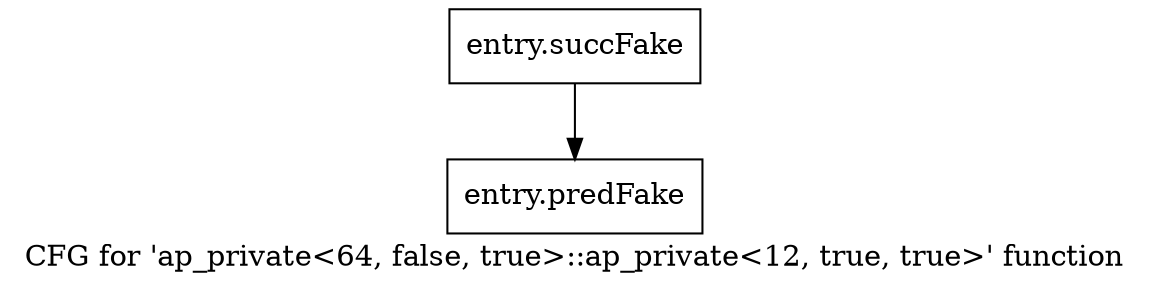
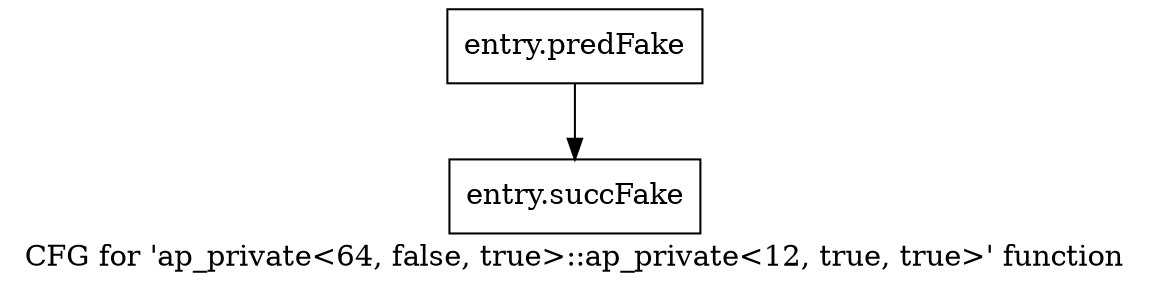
edge "entry.succFake" -> "entry.predFake": reversed
